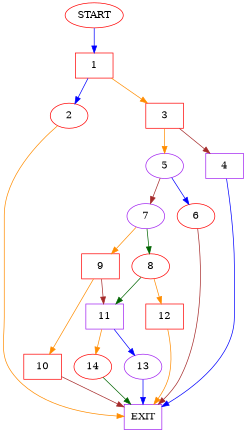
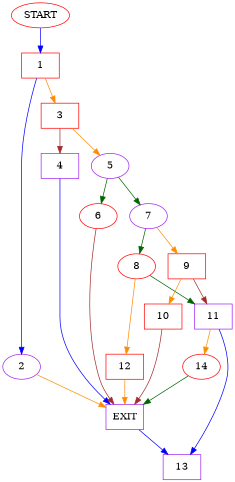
node "2": color red -> purple
edge "5" -> "7": color brown -> darkgreen
edge "5" -> "6": color blue -> darkgreen
node "13": shape ellipse -> box
edge "13" -> "EXIT": reversed
